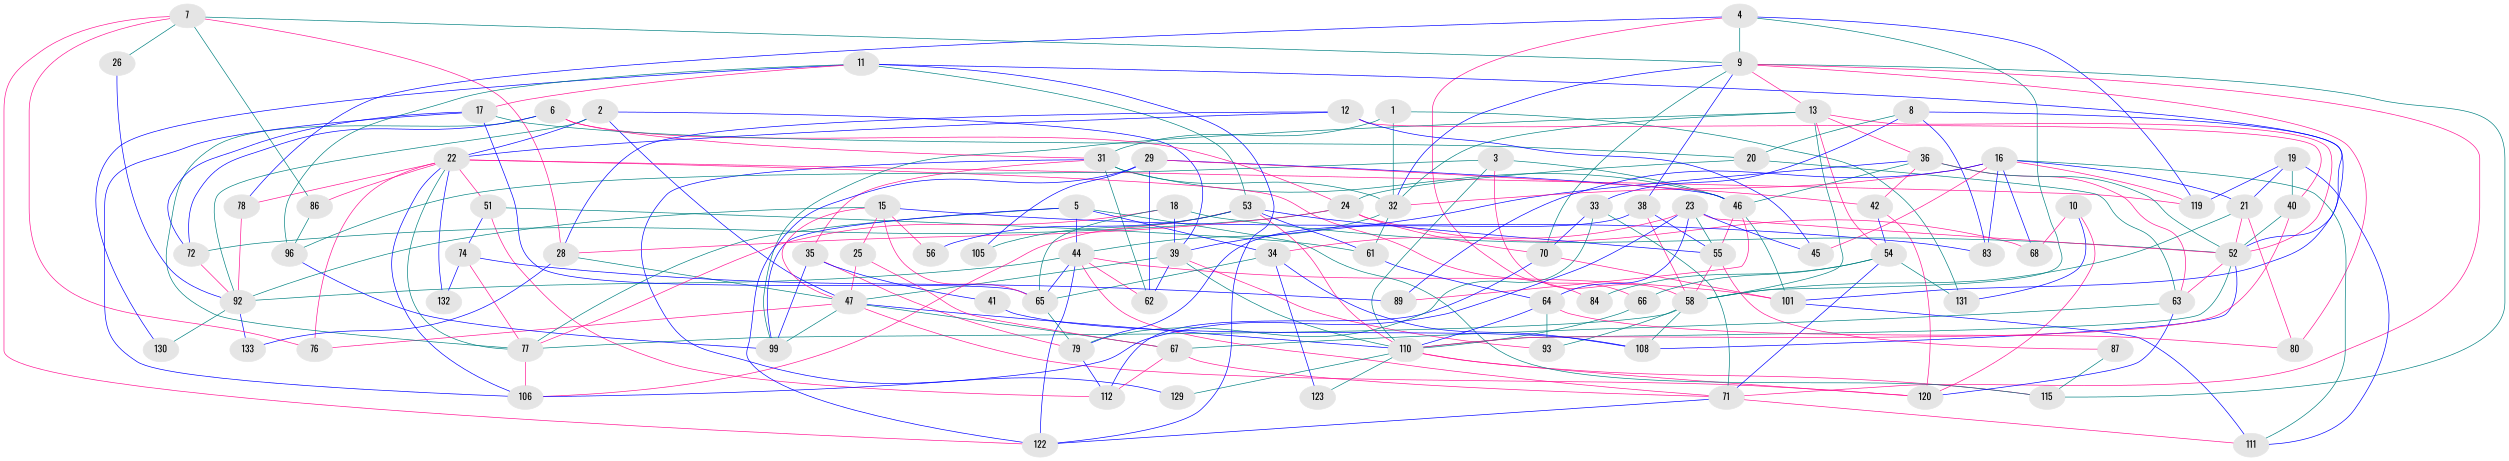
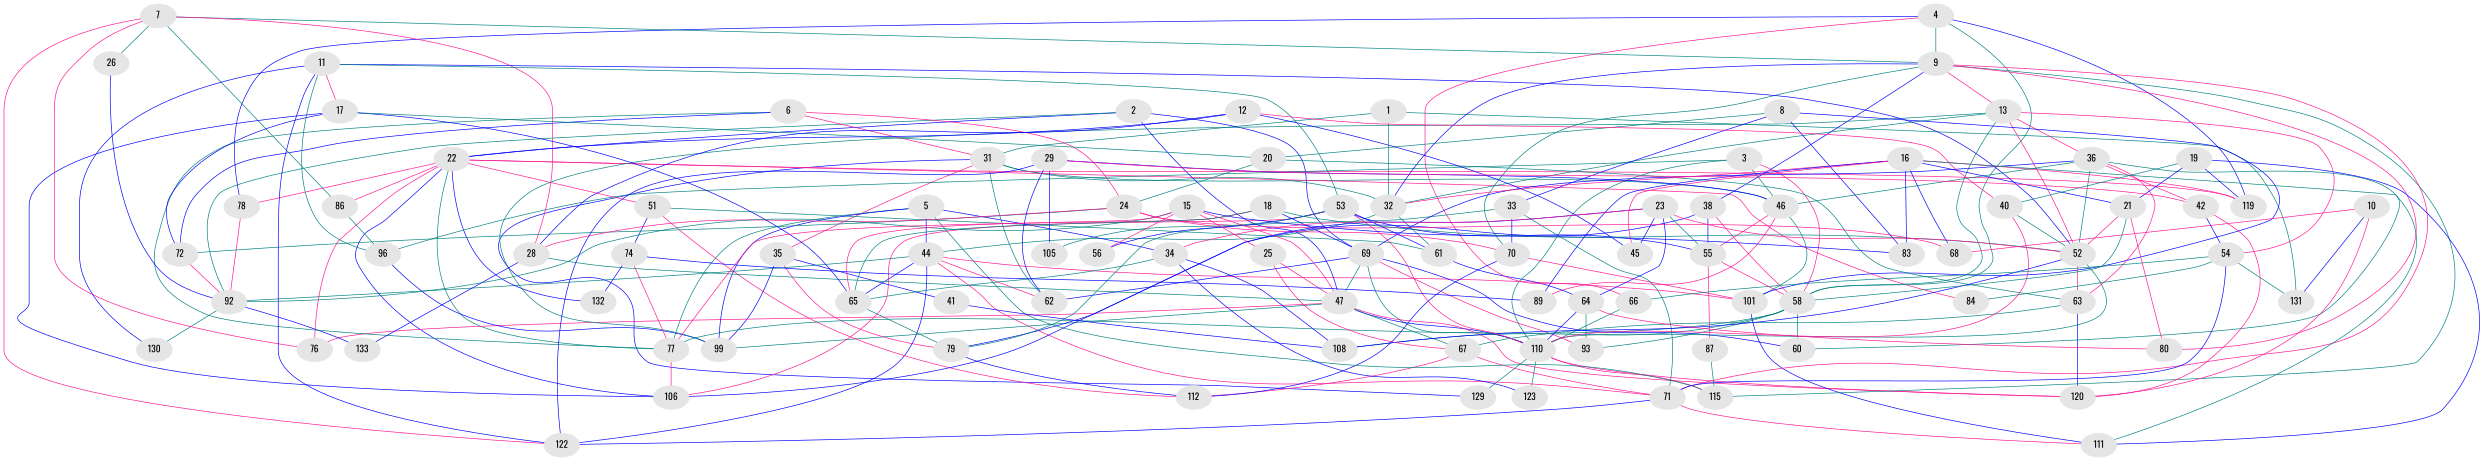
node "39": label "39" -> "69"
node "60": added
